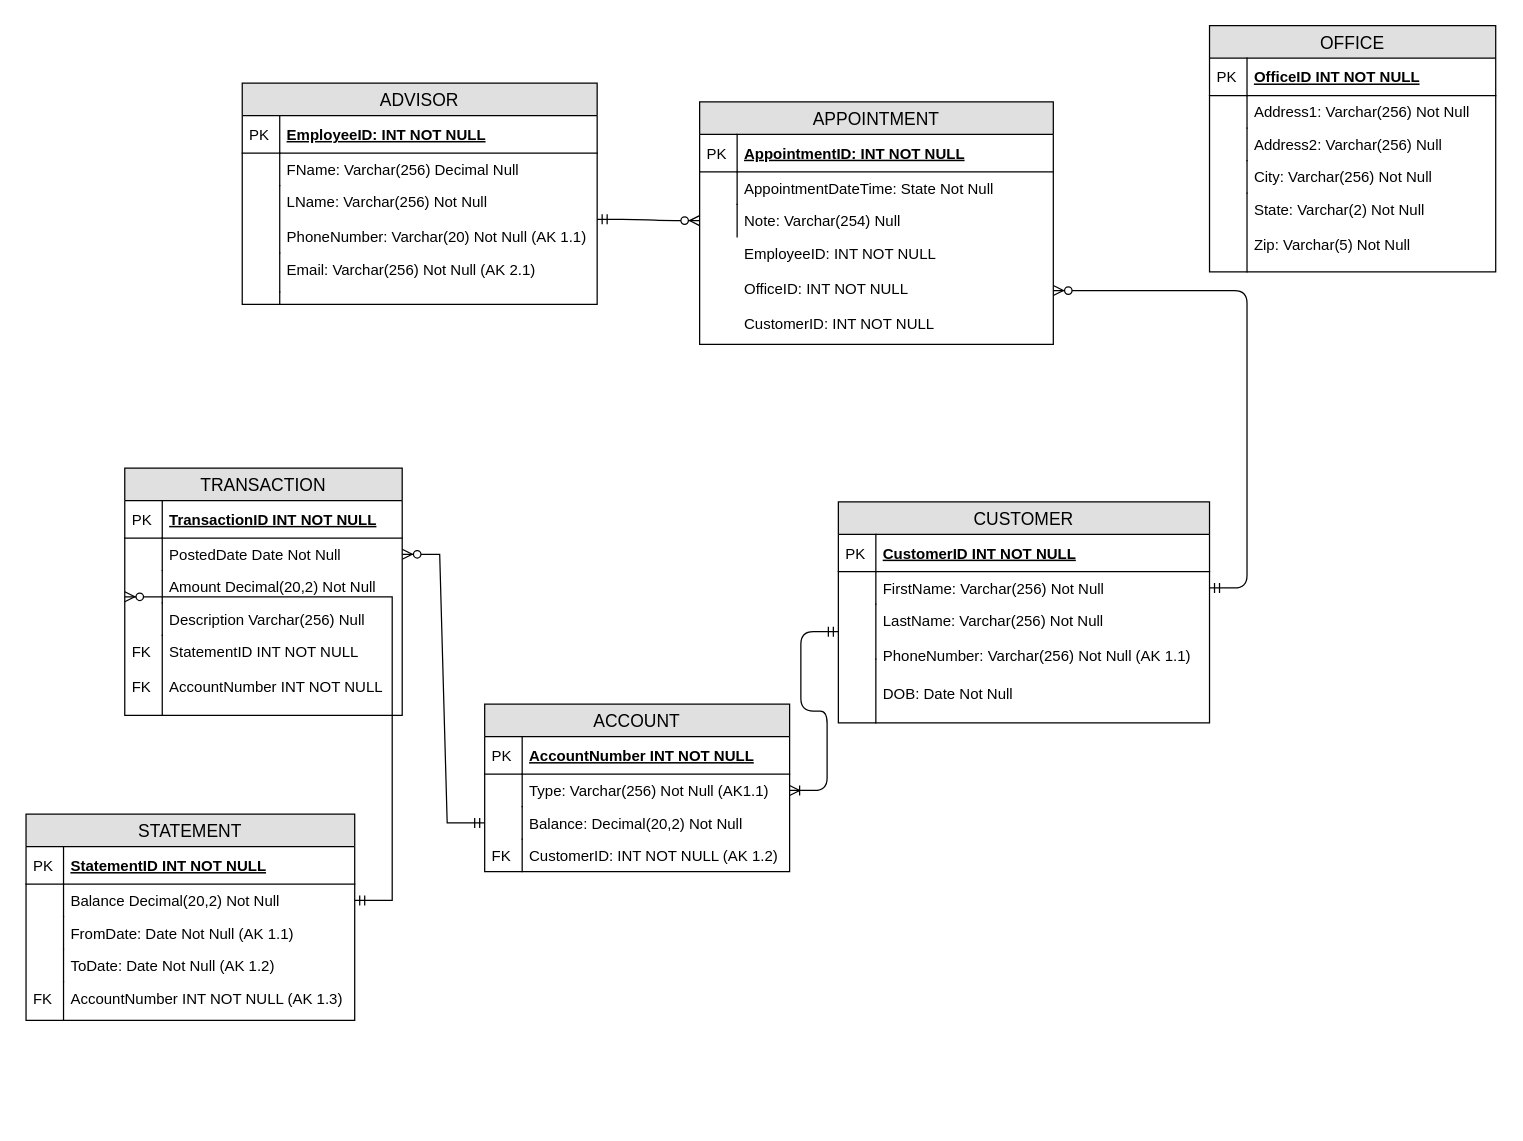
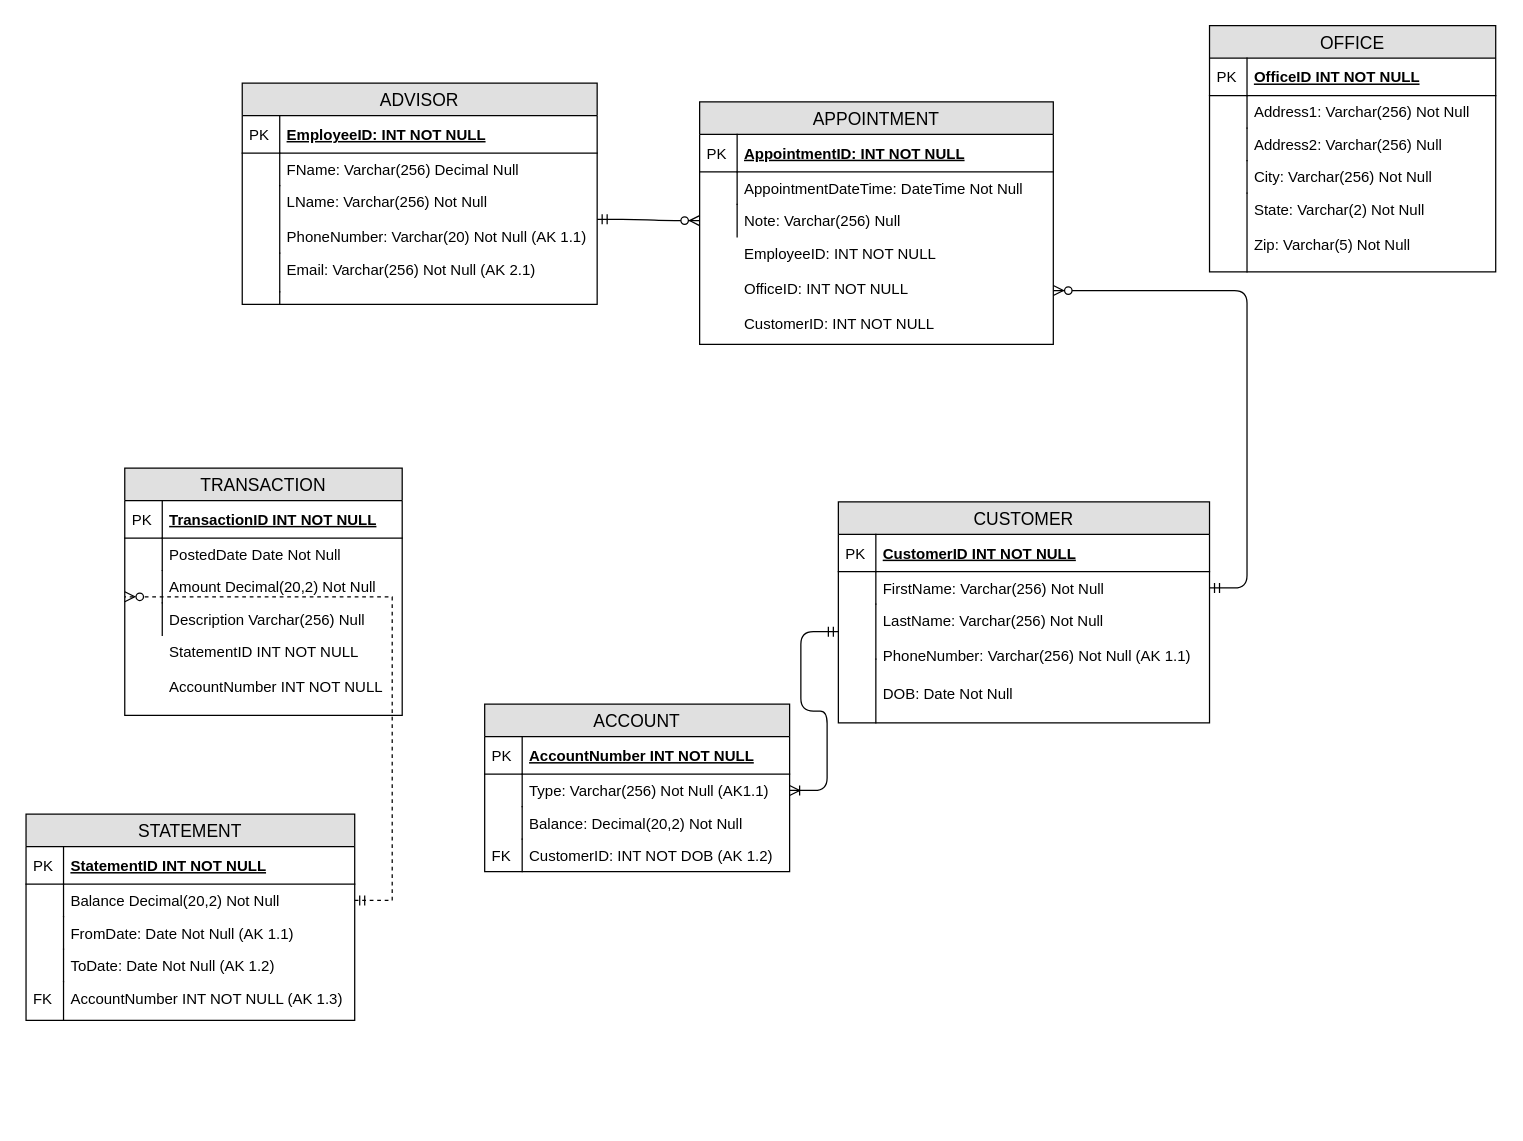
node "AppointmentDateTime: State Not Null": label "AppointmentDateTime: State Not Null" -> "AppointmentDateTime: DateTime Not Null"
node "Note: Varchar(254) Null": label "Note: Varchar(254) Null" -> "Note: Varchar(256) Null"
edge "Amount Decimal(20,2) Not Null" -- "Balance Decimal(20,2) Not Null": style solid -> dashed
node "FK FK": removed
edge "PostedDate Date Not Null" -- "Balance: Decimal(20,2) Not Null": removed
node "CustomerID: INT NOT NULL (AK 1.2)": label "CustomerID: INT NOT NULL (AK 1.2)" -> "CustomerID: INT NOT DOB (AK 1.2)"
